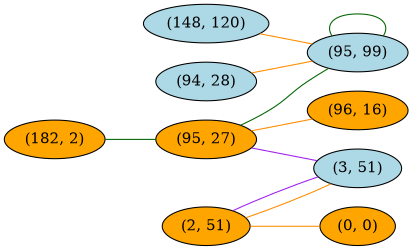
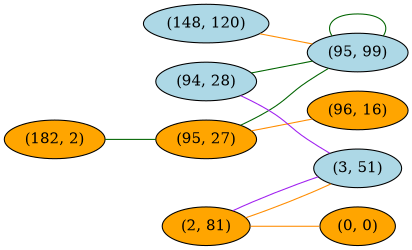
edge "(95, 99)" -- "(94, 28)": color darkorange -> darkgreen
edge "(95, 27)" -- "(3, 51)": now "(94, 28)" -- "(3, 51)"
node "(2, 51)": label "(2, 51)" -> "(2, 81)"
